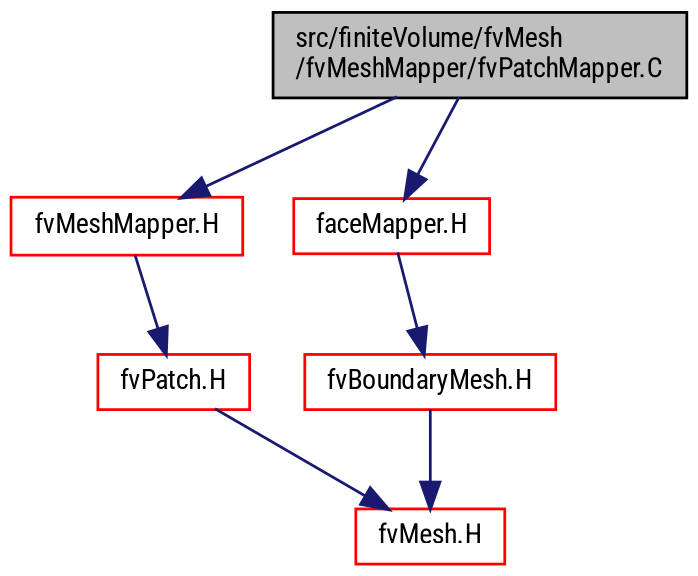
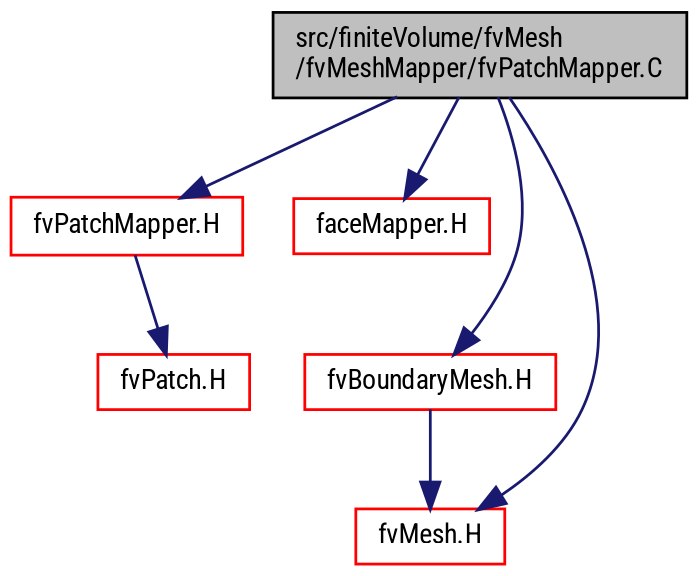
node "fvMeshMapper.H": label "fvMeshMapper.H" -> "fvPatchMapper.H"
edge "faceMapper.H" -> "fvBoundaryMesh.H": now "src/finiteVolume/fvMesh /fvMeshMapper/fvPatchMapper.C" -> "fvBoundaryMesh.H"
edge "fvPatch.H" -> "fvMesh.H": now "src/finiteVolume/fvMesh /fvMeshMapper/fvPatchMapper.C" -> "fvMesh.H"
